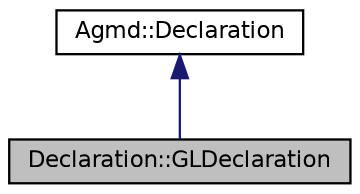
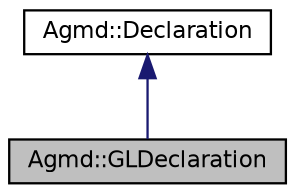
node "Declaration::GLDeclaration": label "Declaration::GLDeclaration" -> "Agmd::GLDeclaration"
